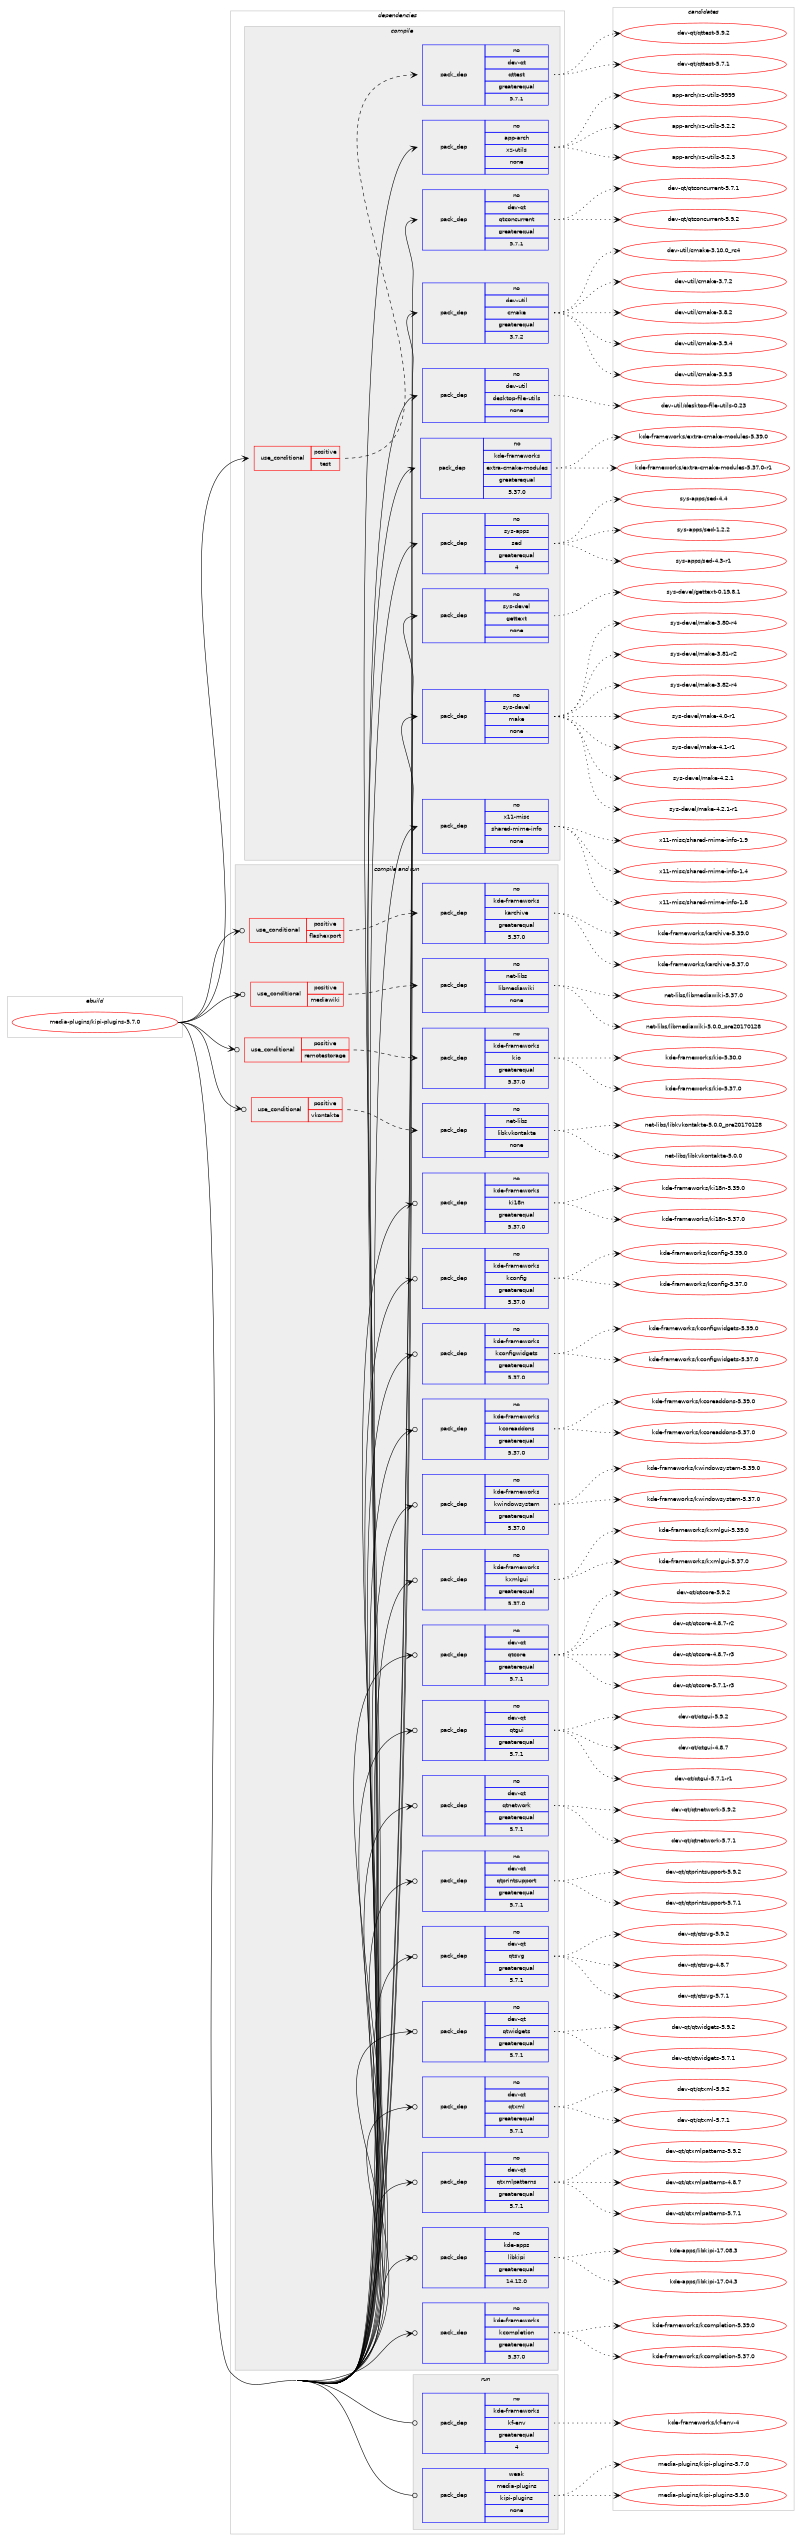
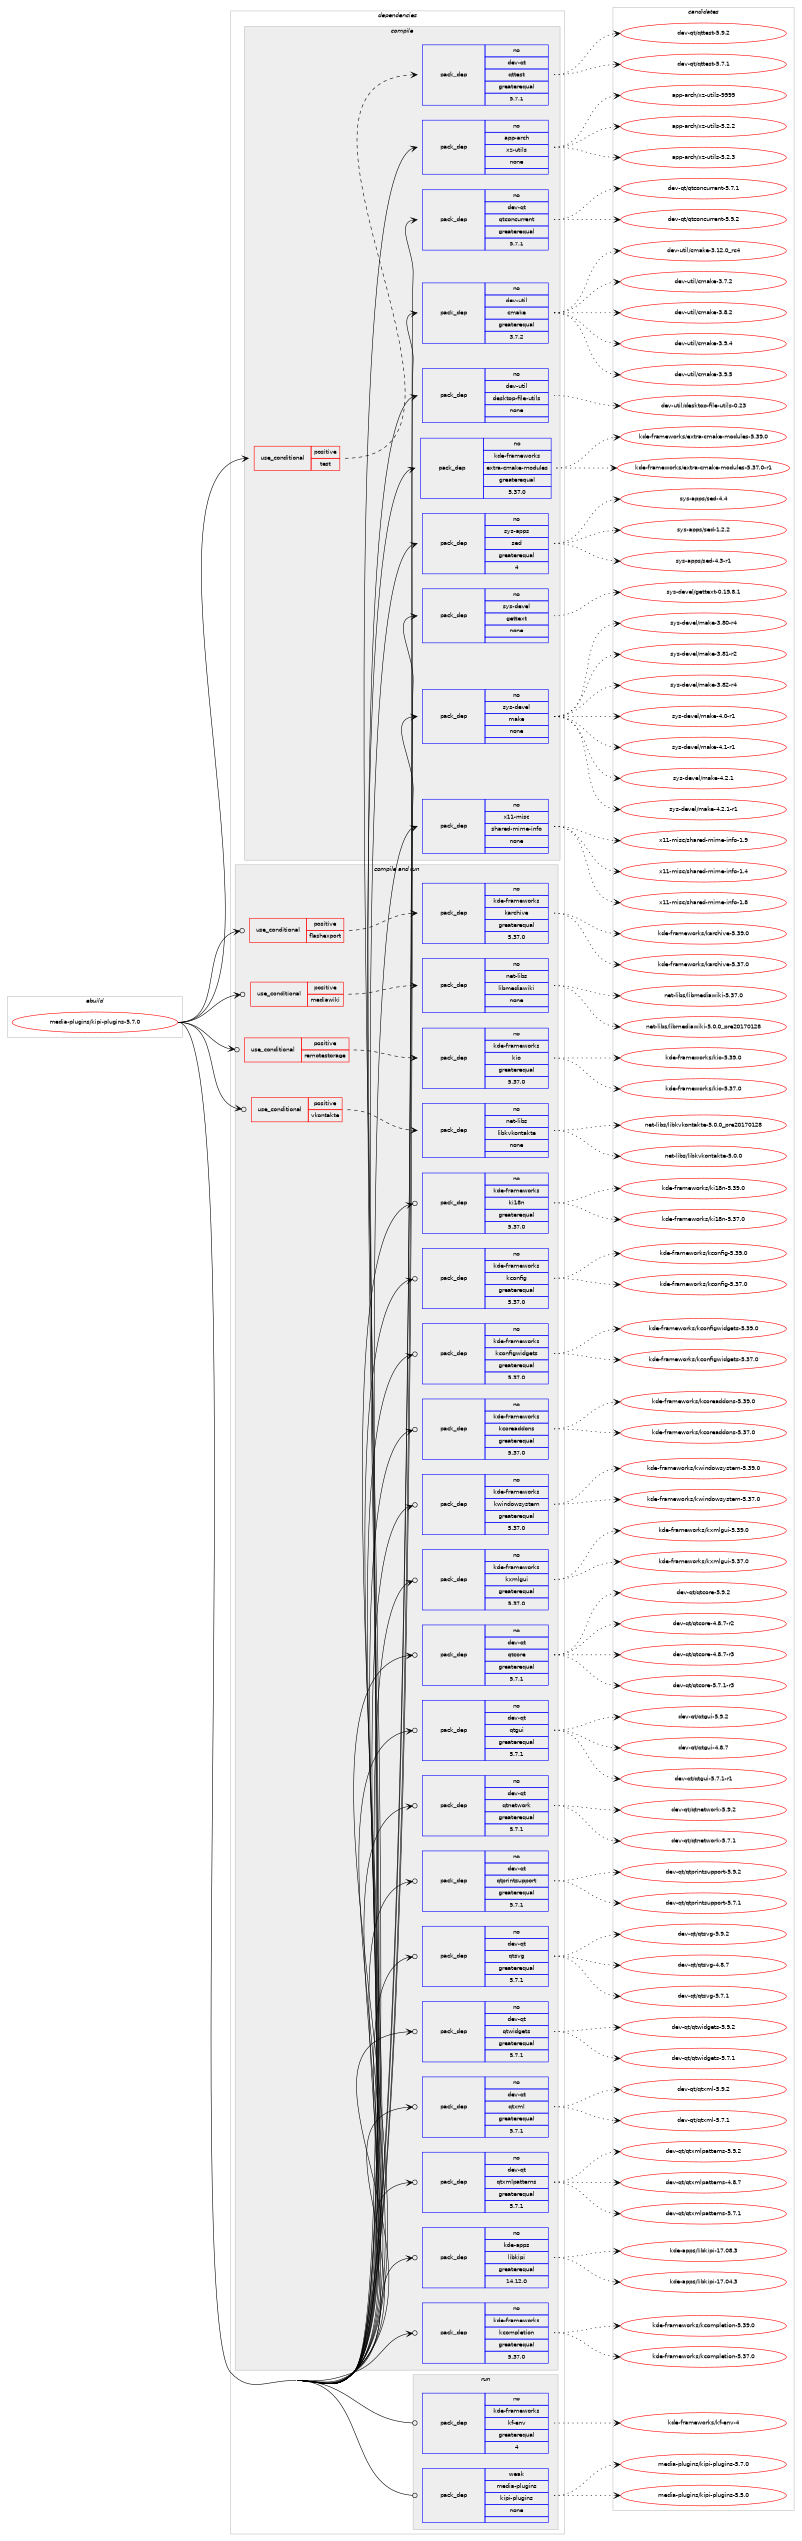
node "dev-util/cmake-3.10.0_rc4": label "dev-util/cmake-3.10.0_rc4" -> "dev-util/cmake-3.12.0_rc4"
node "kde-frameworks/kio-5.30.0": label "kde-frameworks/kio-5.30.0" -> "kde-frameworks/kio-5.39.0"
